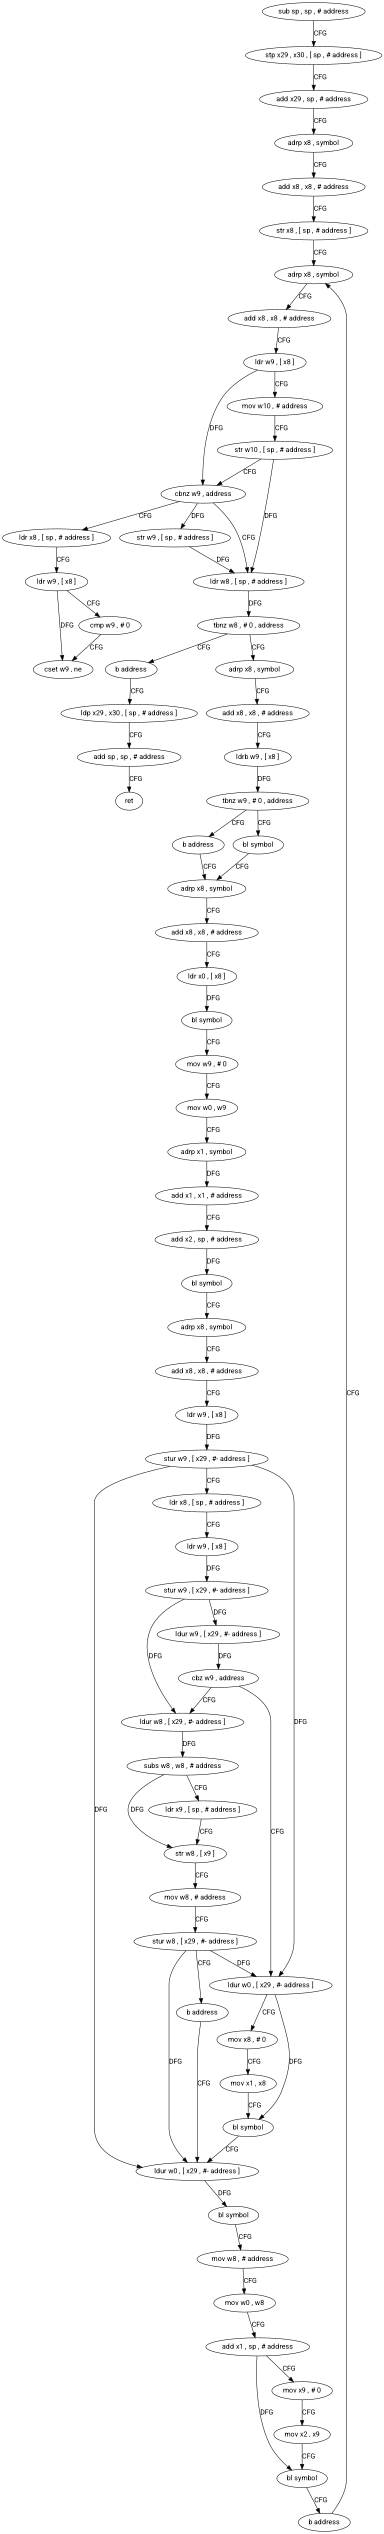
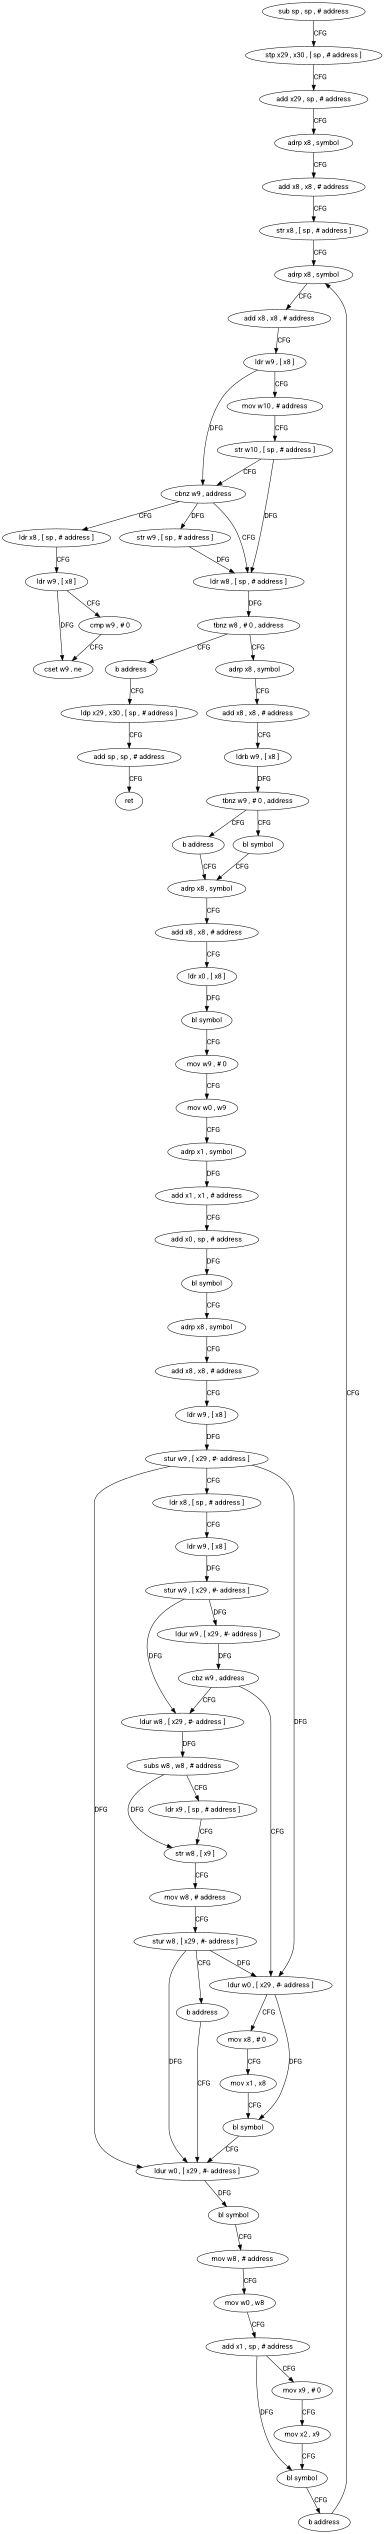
node "add x2 , sp , # address": label "add x2 , sp , # address" -> "add x0 , sp , # address"
